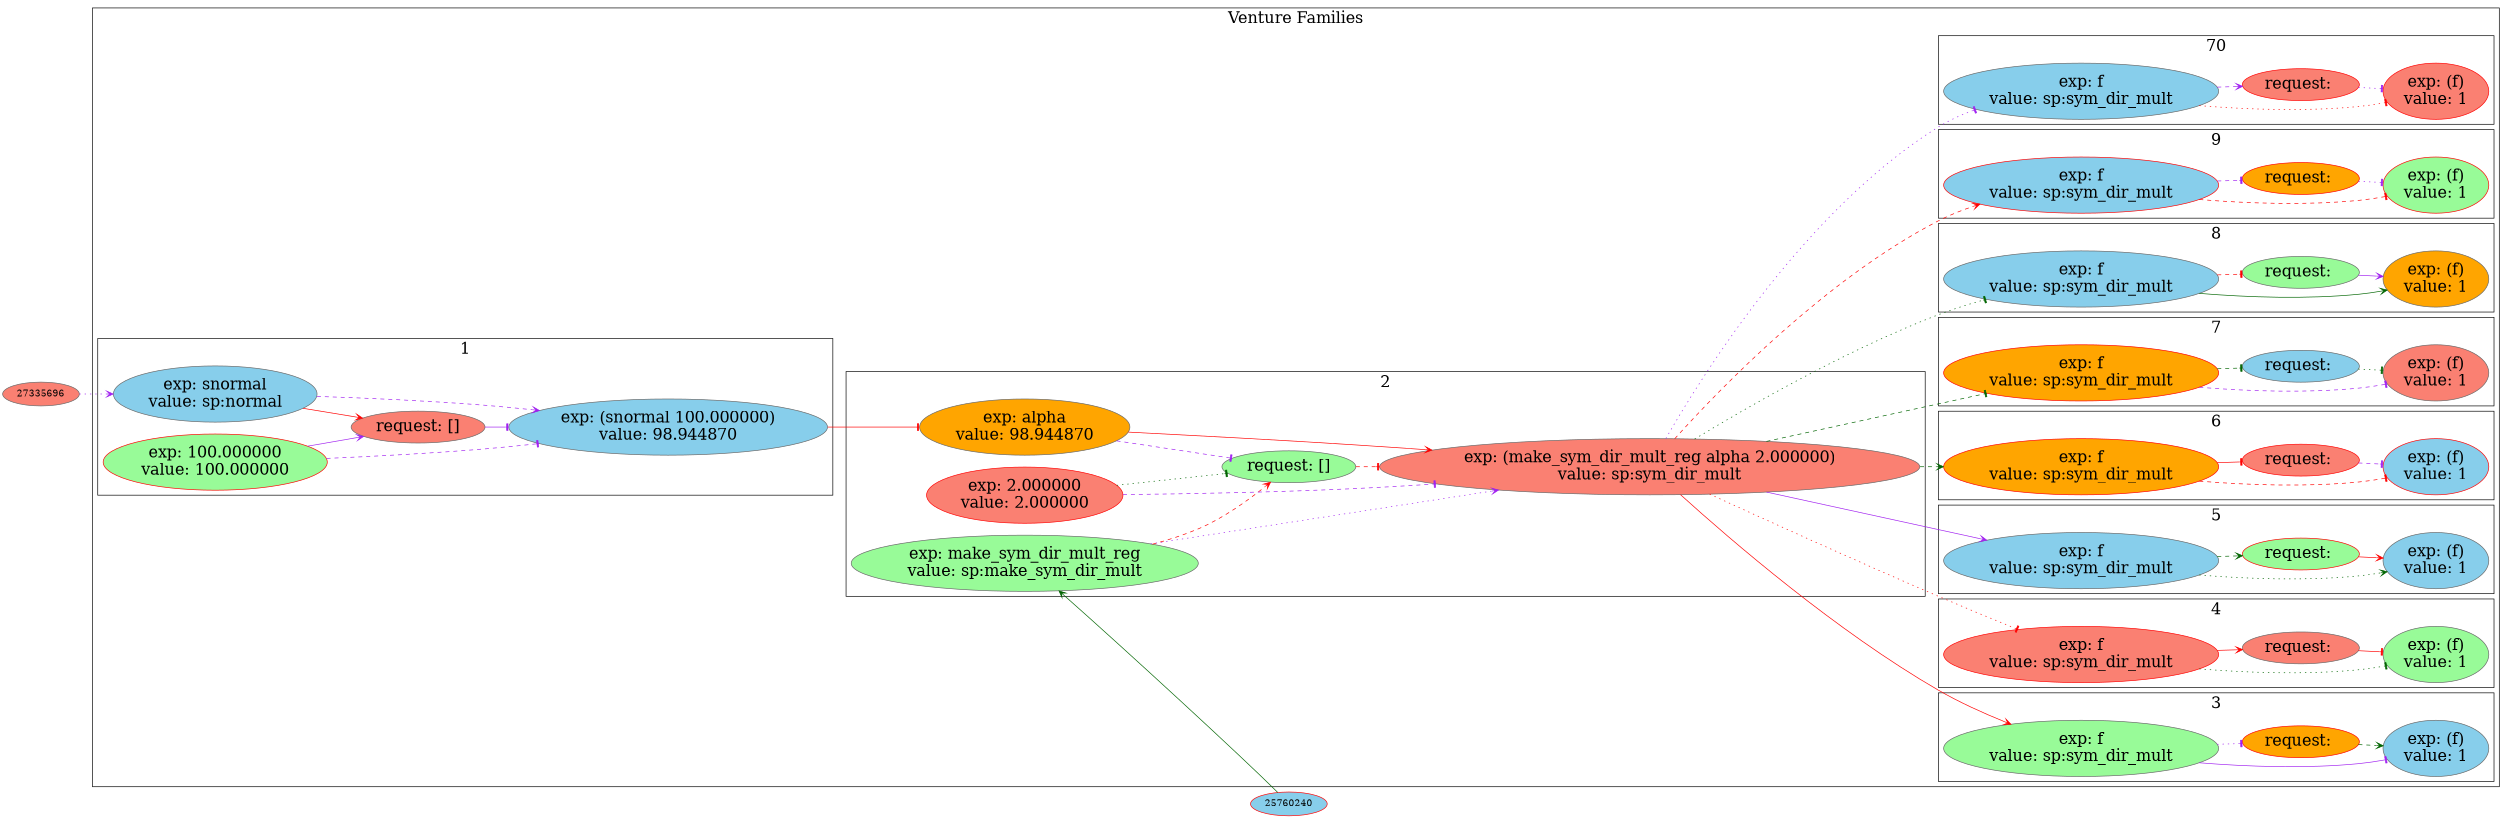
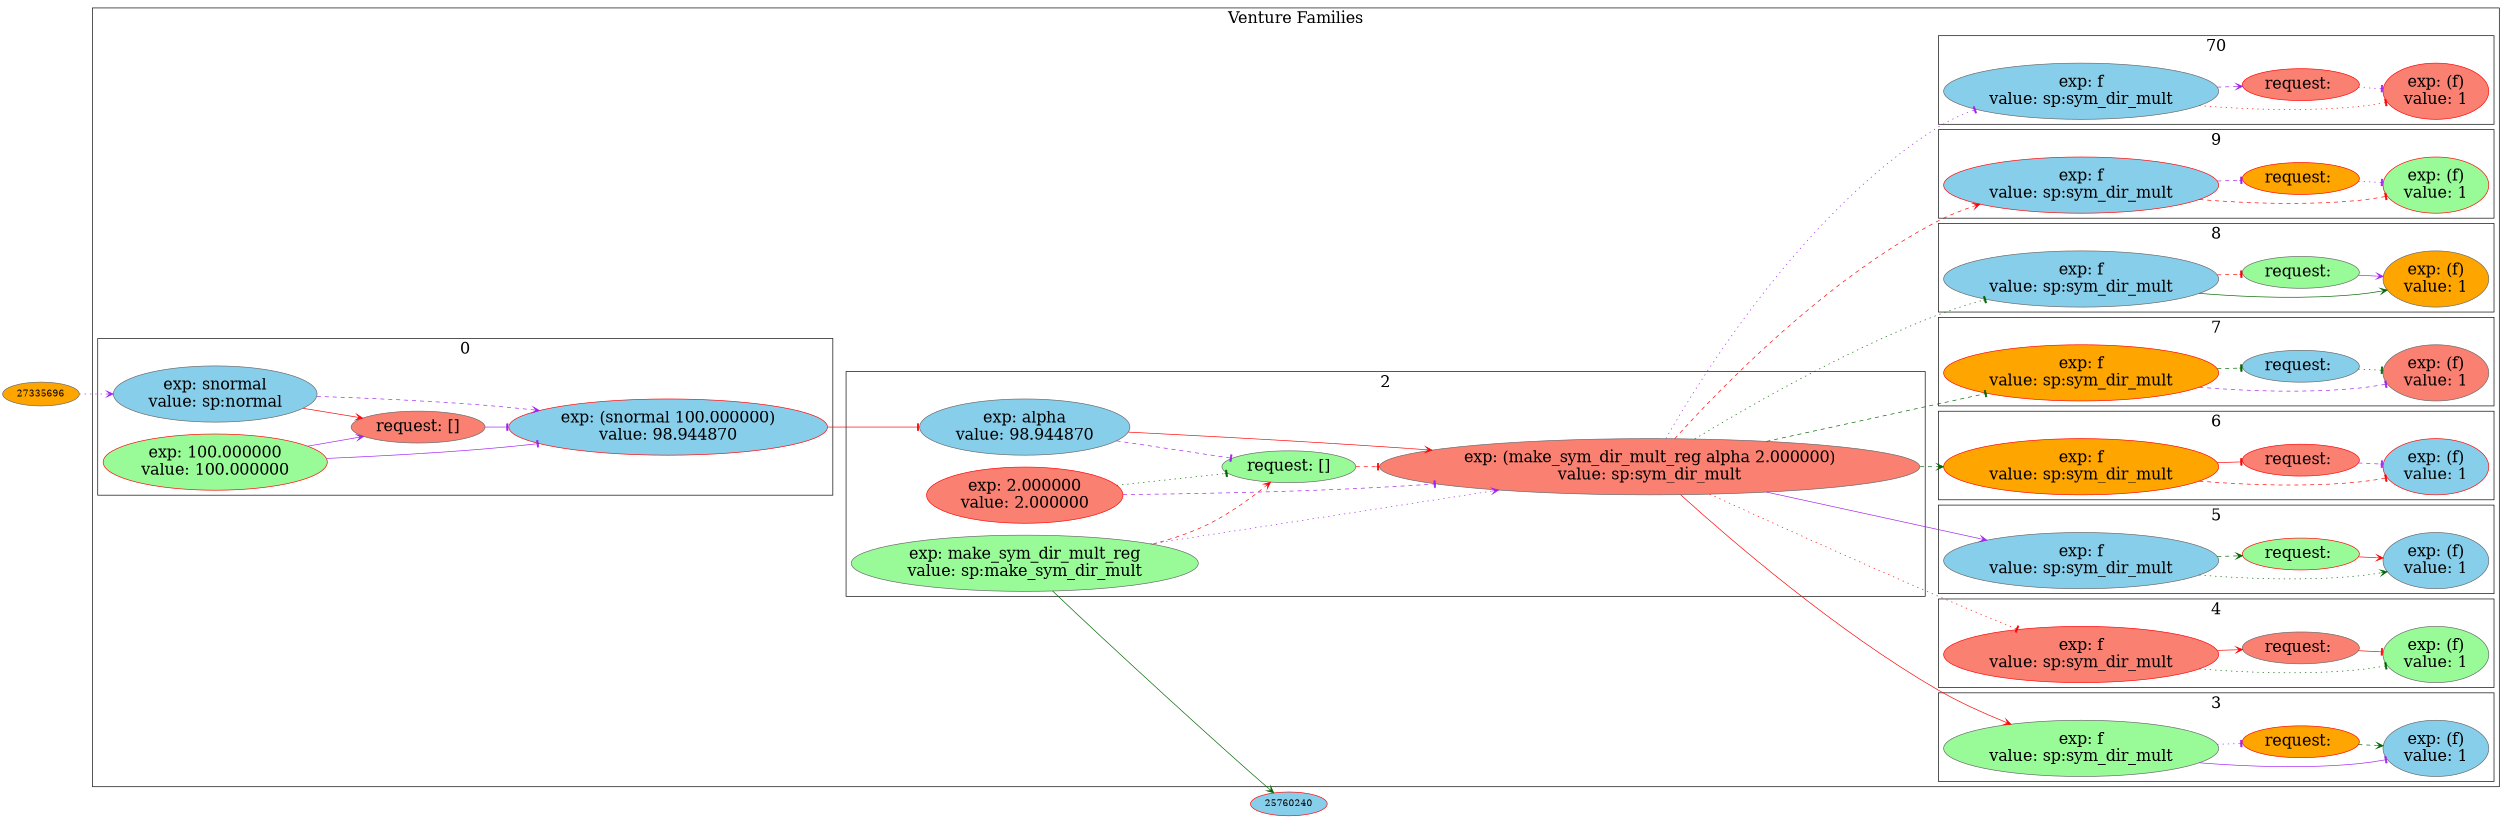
cluster "1": label "1" -> "0"
node "27335696": fillcolor salmon -> orange
node "exp: (snormal 100.000000) value: 98.944870": color gray40 -> red
node "exp: alpha value: 98.944870": fillcolor orange -> skyblue
edge "exp: 100.000000 value: 100.000000" -> "exp: (snormal 100.000000) value: 98.944870": style dashed -> solid
edge "25760240" -> "exp: make_sym_dir_mult_reg value: sp:make_sym_dir_mult": reversed
